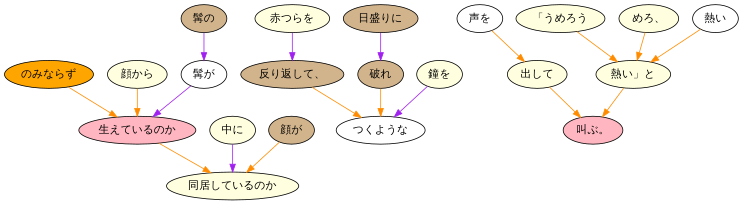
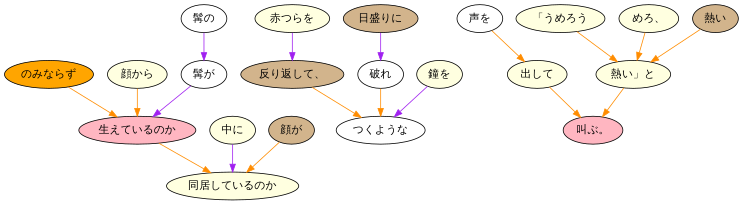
node "髯の": fillcolor tan -> white
node "熱い": fillcolor white -> tan
node "破れ": fillcolor tan -> white
